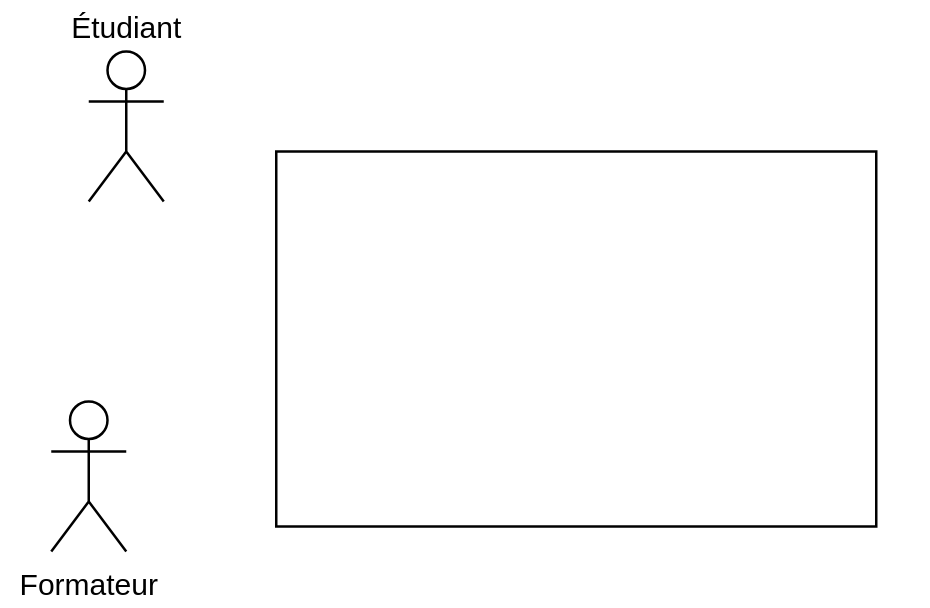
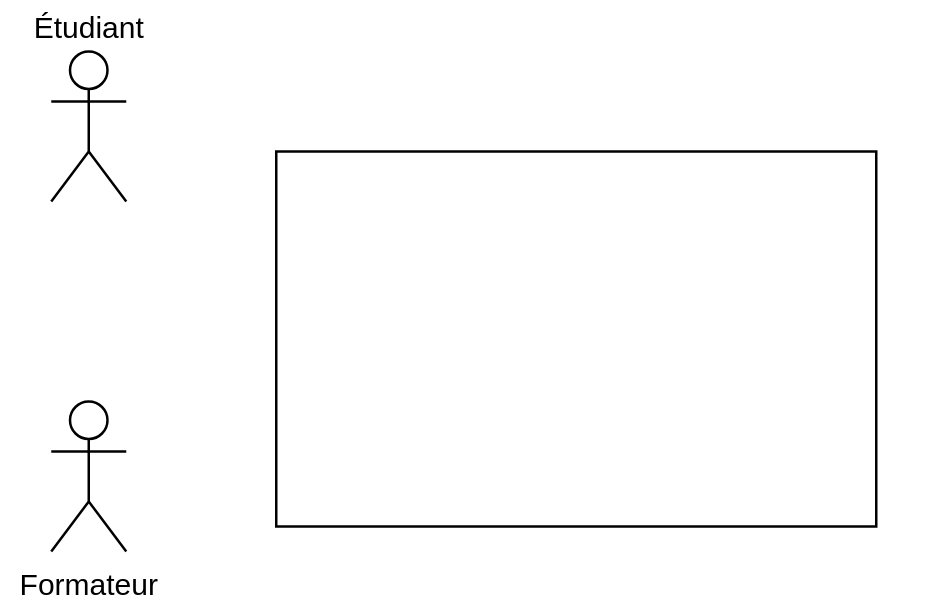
node "Étudiant": moved (126, 126) -> (89, 126)
